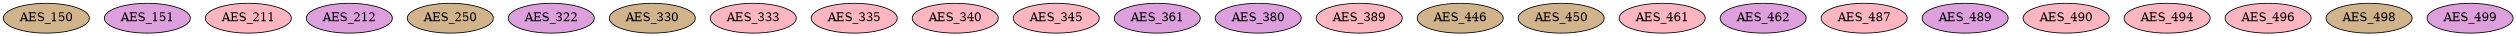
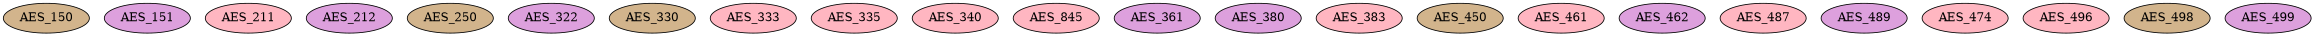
node "AES_345": label "AES_345" -> "AES_845"
node "AES_389": label "AES_389" -> "AES_383"
node "AES_446": removed
node "AES_490": removed
node "AES_494": label "AES_494" -> "AES_474"
